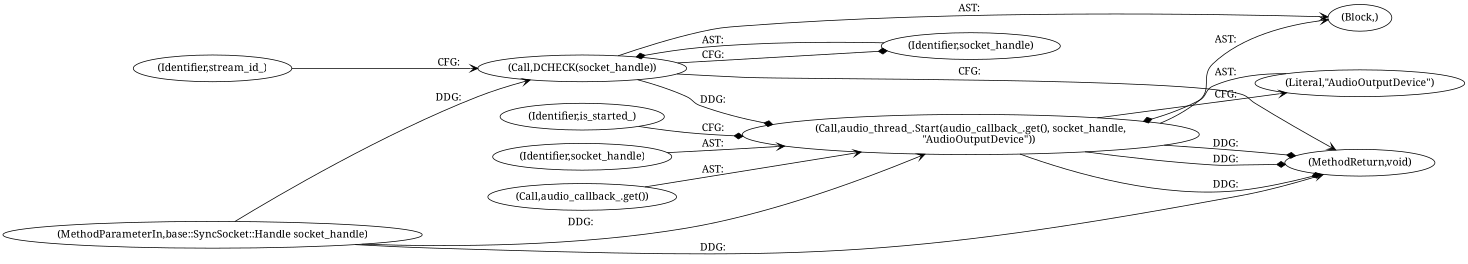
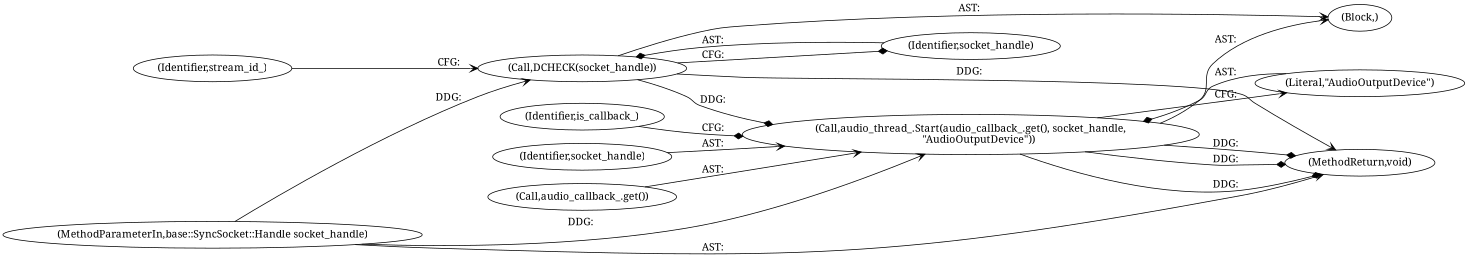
edge "(Call,DCHECK(socket_handle))" -> "(MethodReturn,void)": label "CFG: " -> "DDG: "
node "(Identifier,is_started_)": label "(Identifier,is_started_)" -> "(Identifier,is_callback_)"
edge "(MethodParameterIn,base::SyncSocket::Handle socket_handle)" -> "(MethodReturn,void)": label "DDG: " -> "AST: "
